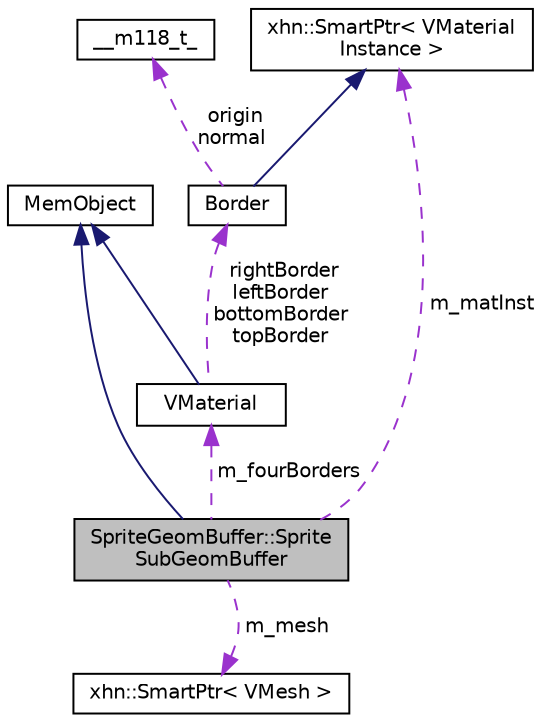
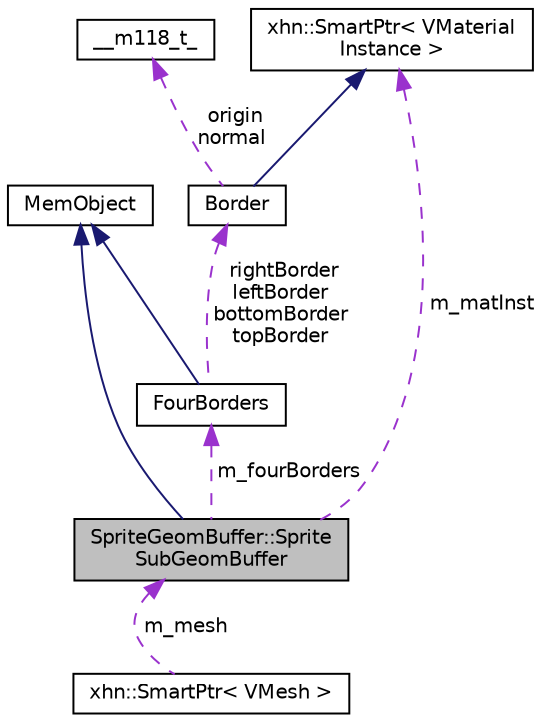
node "VMaterial": label "VMaterial" -> "FourBorders"
edge "SpriteGeomBuffer::Sprite SubGeomBuffer" -> "xhn::SmartPtr< VMesh >": reversed
